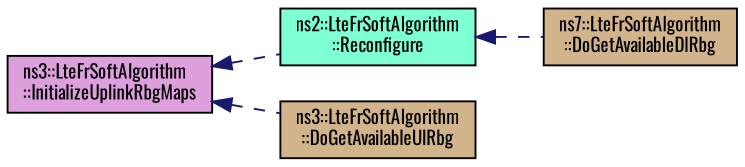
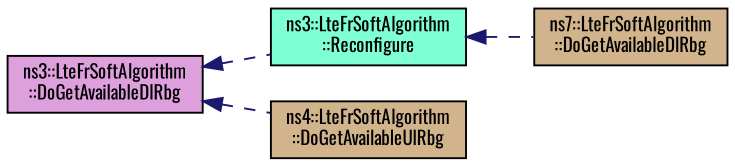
node "ns2::LteFrSoftAlgorithm ::Reconfigure": label "ns2::LteFrSoftAlgorithm ::Reconfigure" -> "ns3::LteFrSoftAlgorithm ::Reconfigure"
node "ns3::LteFrSoftAlgorithm ::InitializeUplinkRbgMaps": label "ns3::LteFrSoftAlgorithm ::InitializeUplinkRbgMaps" -> "ns3::LteFrSoftAlgorithm ::DoGetAvailableDlRbg"
node "ns3::LteFrSoftAlgorithm ::DoGetAvailableUlRbg": label "ns3::LteFrSoftAlgorithm ::DoGetAvailableUlRbg" -> "ns4::LteFrSoftAlgorithm ::DoGetAvailableUlRbg"
